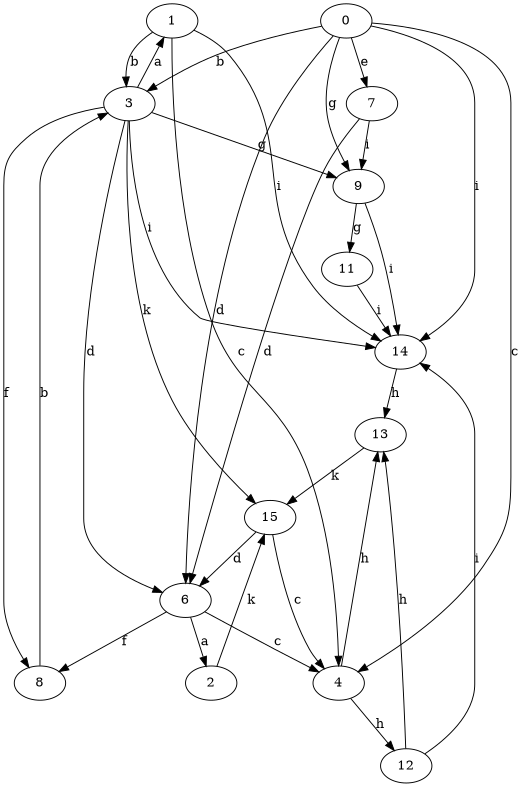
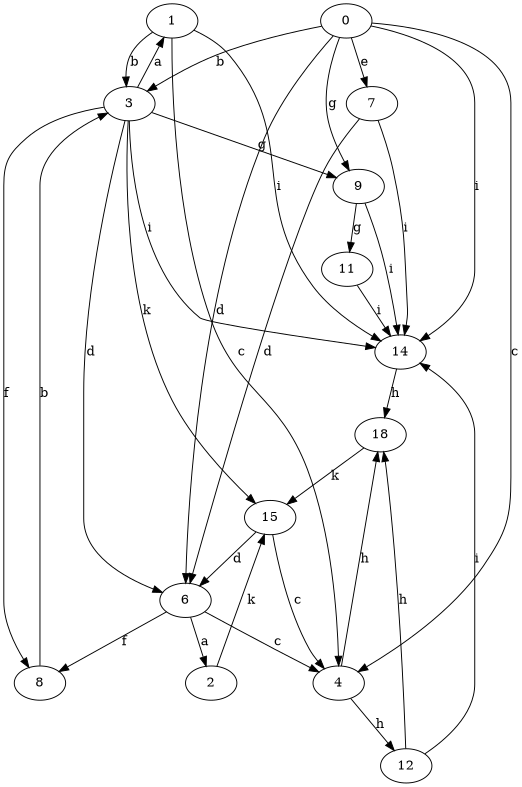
edge "7" -> "9": now "7" -> "14"
node "13": label "13" -> "18"
